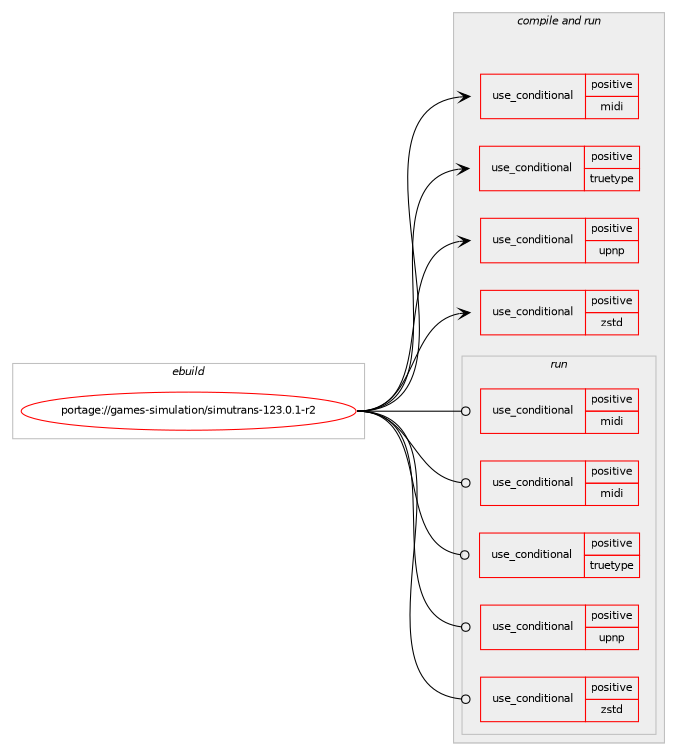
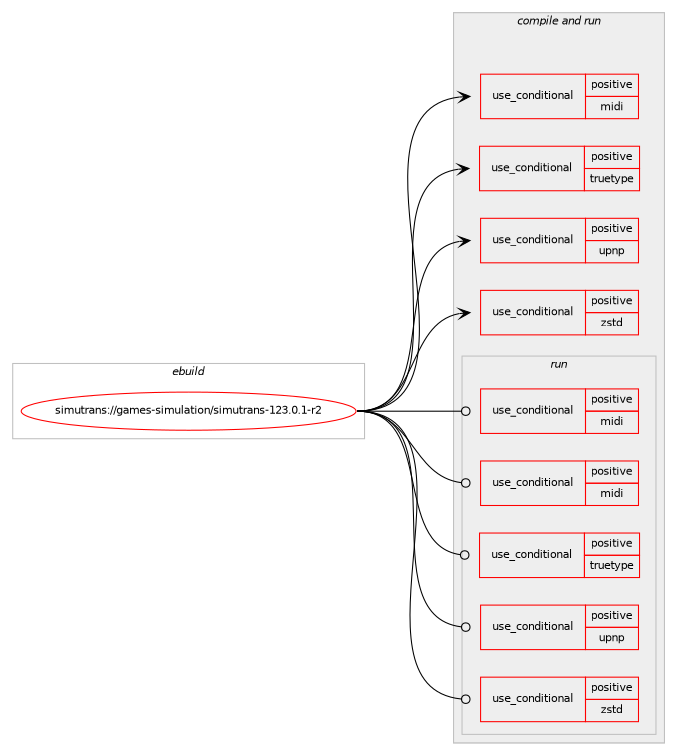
node "portage://games-simulation/simutrans-123.0.1-r2": label "portage://games-simulation/simutrans-123.0.1-r2" -> "simutrans://games-simulation/simutrans-123.0.1-r2"
